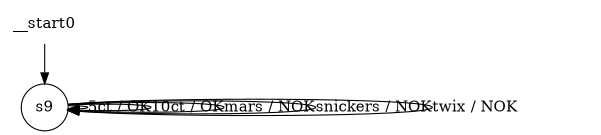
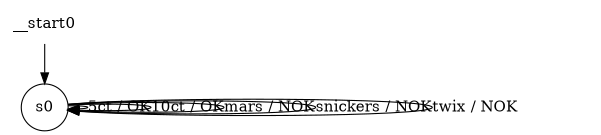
node "s9": label "s9" -> "s0"
